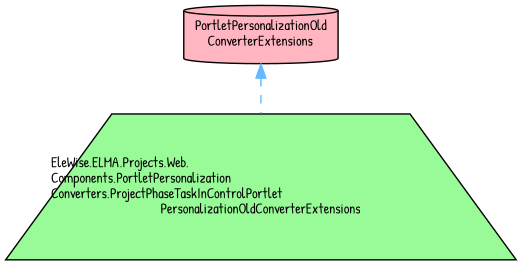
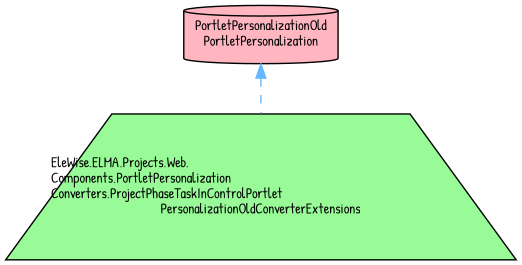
node "PortletPersonalizationOld ConverterExtensions": label "PortletPersonalizationOld ConverterExtensions" -> "PortletPersonalizationOld PortletPersonalization"
